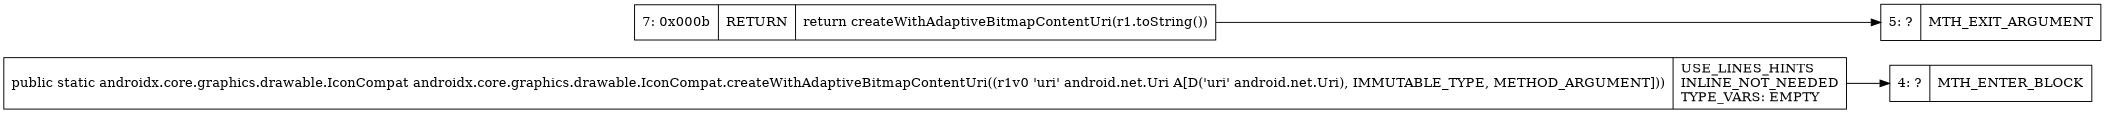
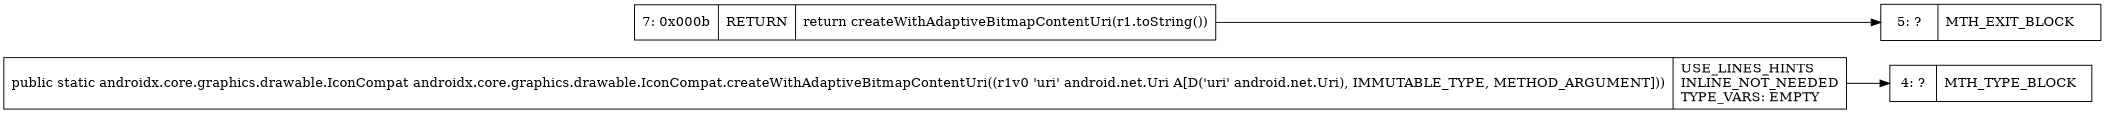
node "5: ?": text "MTH_EXIT_ARGUMENT" -> "MTH_EXIT_BLOCK"
node "4: ?": text "MTH_ENTER_BLOCK" -> "MTH_TYPE_BLOCK"
